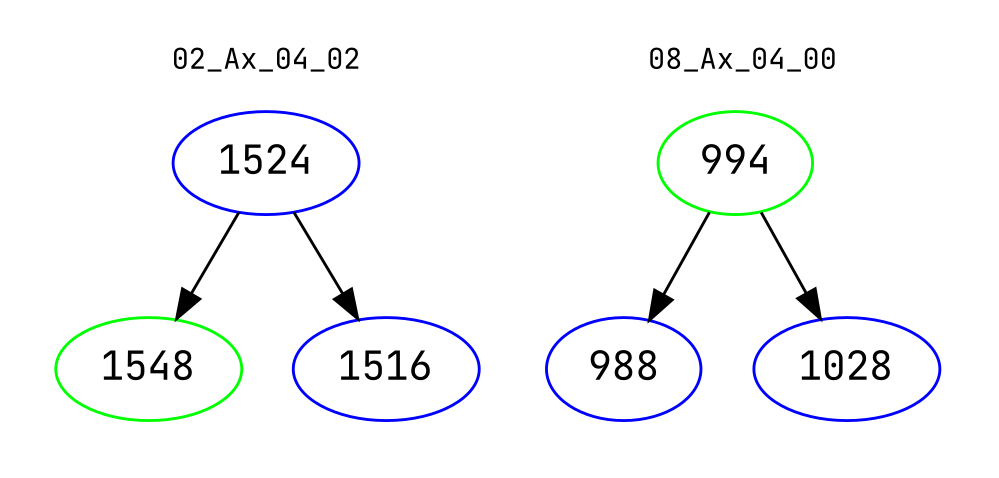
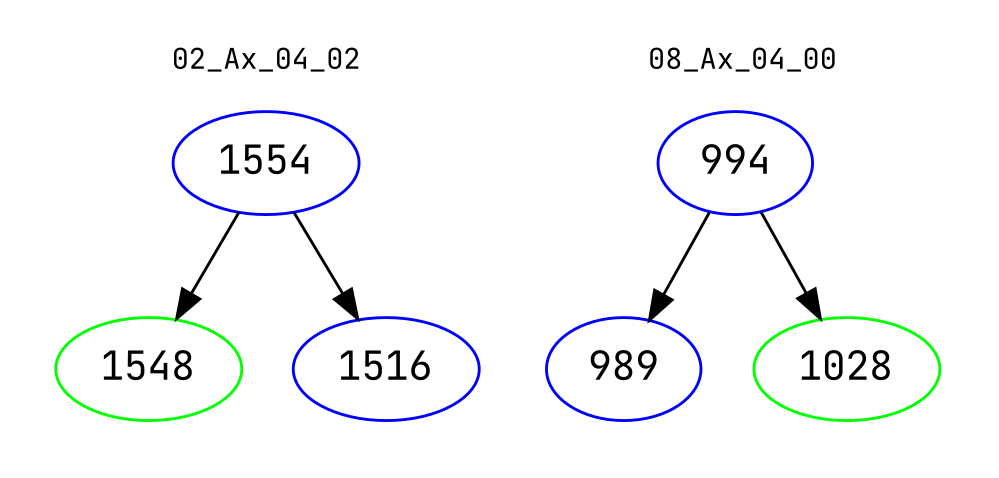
node "1524": label "1524" -> "1554"
node "994": color green -> blue
node "988": label "988" -> "989"
node "1028": color blue -> green
